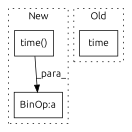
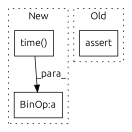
node "time": label "time" -> "assert"
